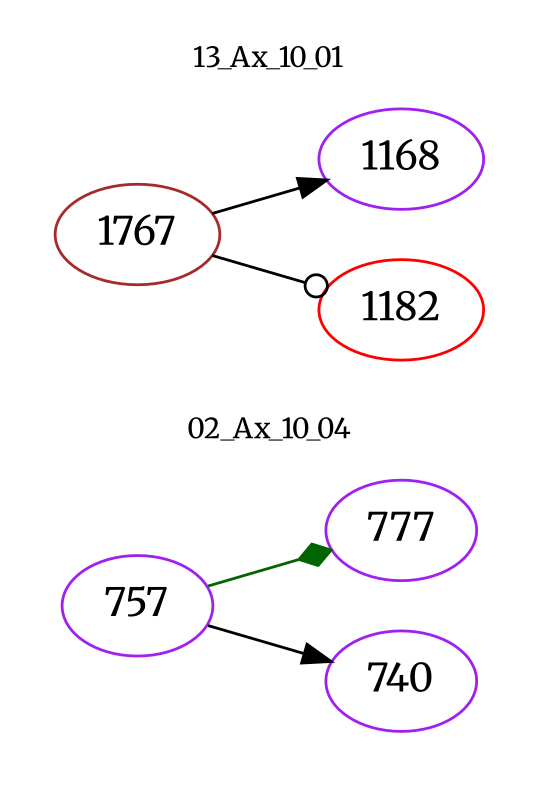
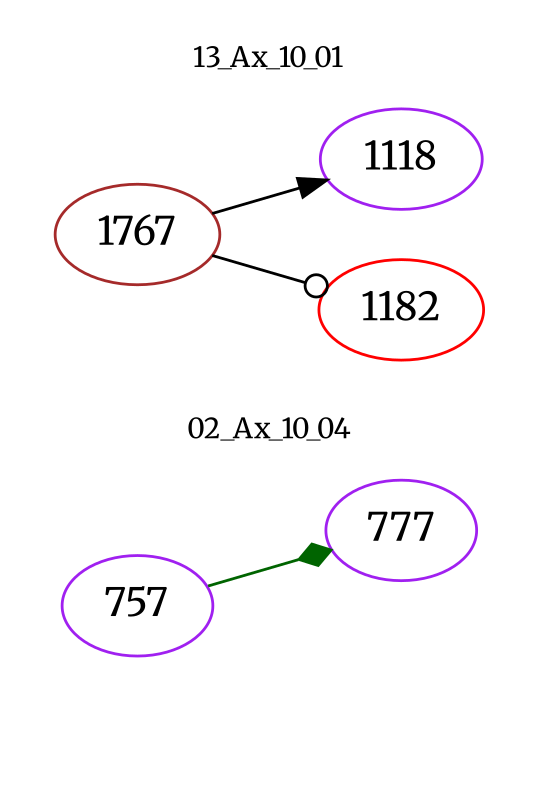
node "1168": label "1168" -> "1118"
node "740": removed
